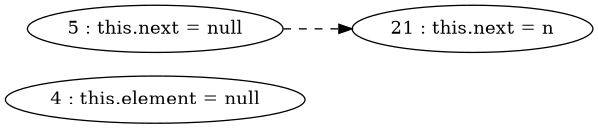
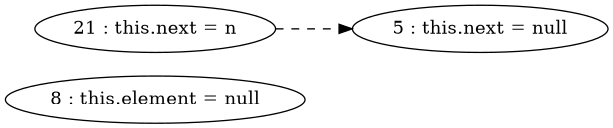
edge "5 : this.next = null" -> "21 : this.next = n": reversed
node "4 : this.element = null": label "4 : this.element = null" -> "8 : this.element = null"
